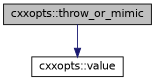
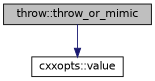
node "cxxopts::throw_or_mimic": label "cxxopts::throw_or_mimic" -> "throw::throw_or_mimic"
